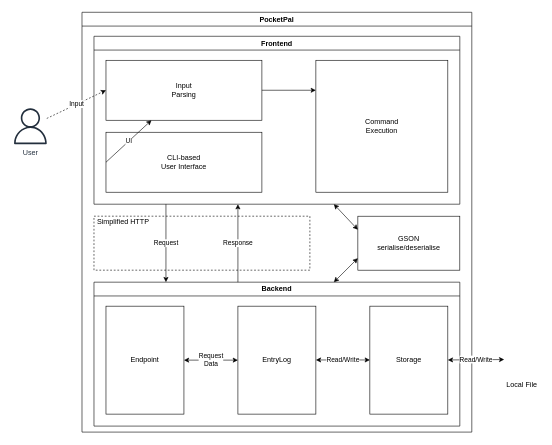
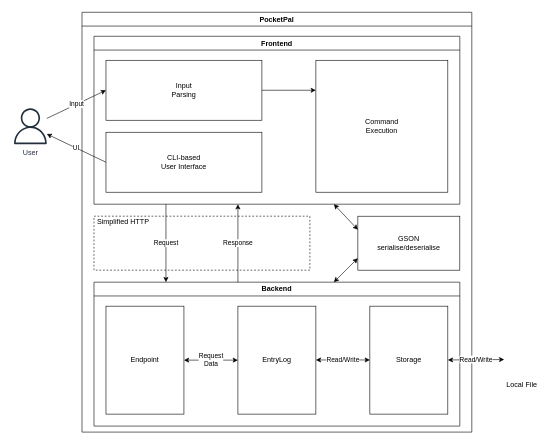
edge "User" -> "Input Parsing": style dashed -> solid
edge "CLI-based User Interface" -> "Input Parsing": now "CLI-based User Interface" -> "User"
